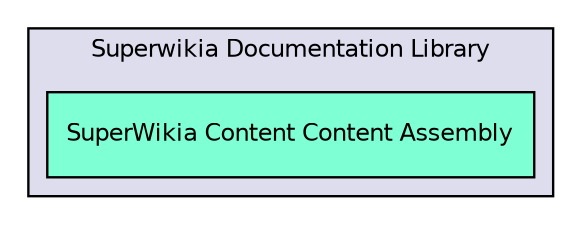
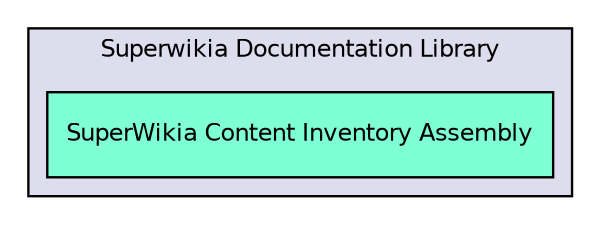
node "SuperWikia Content Content Assembly": label "SuperWikia Content Content Assembly" -> "SuperWikia Content Inventory Assembly"
